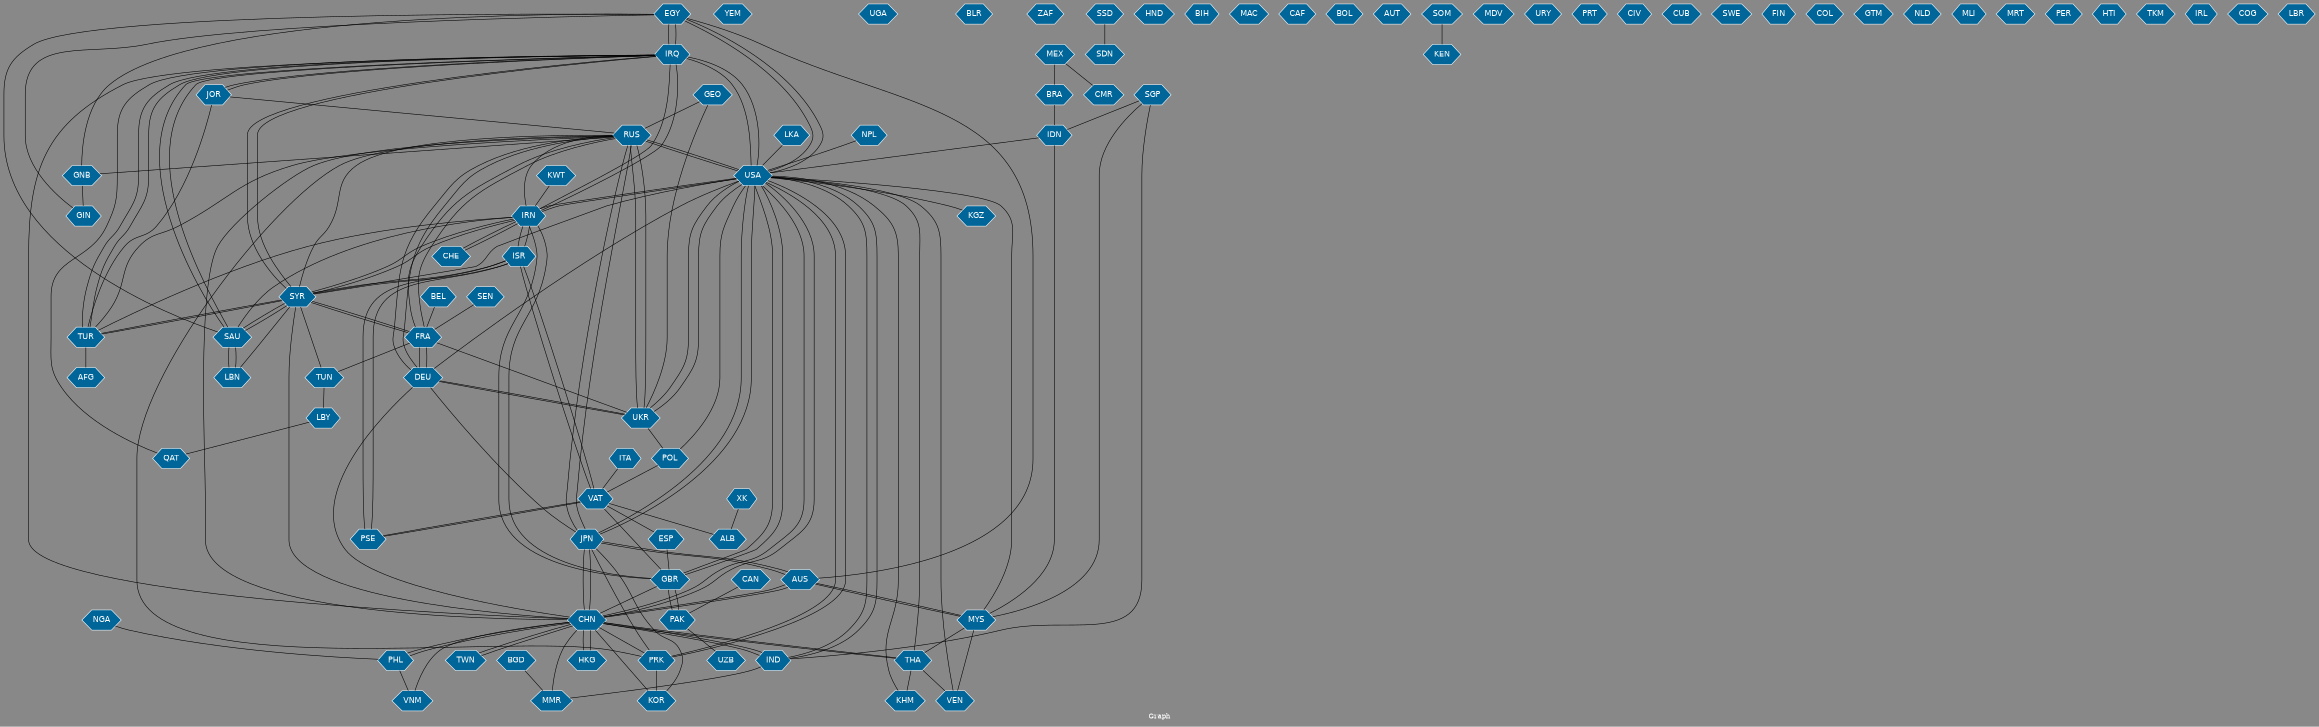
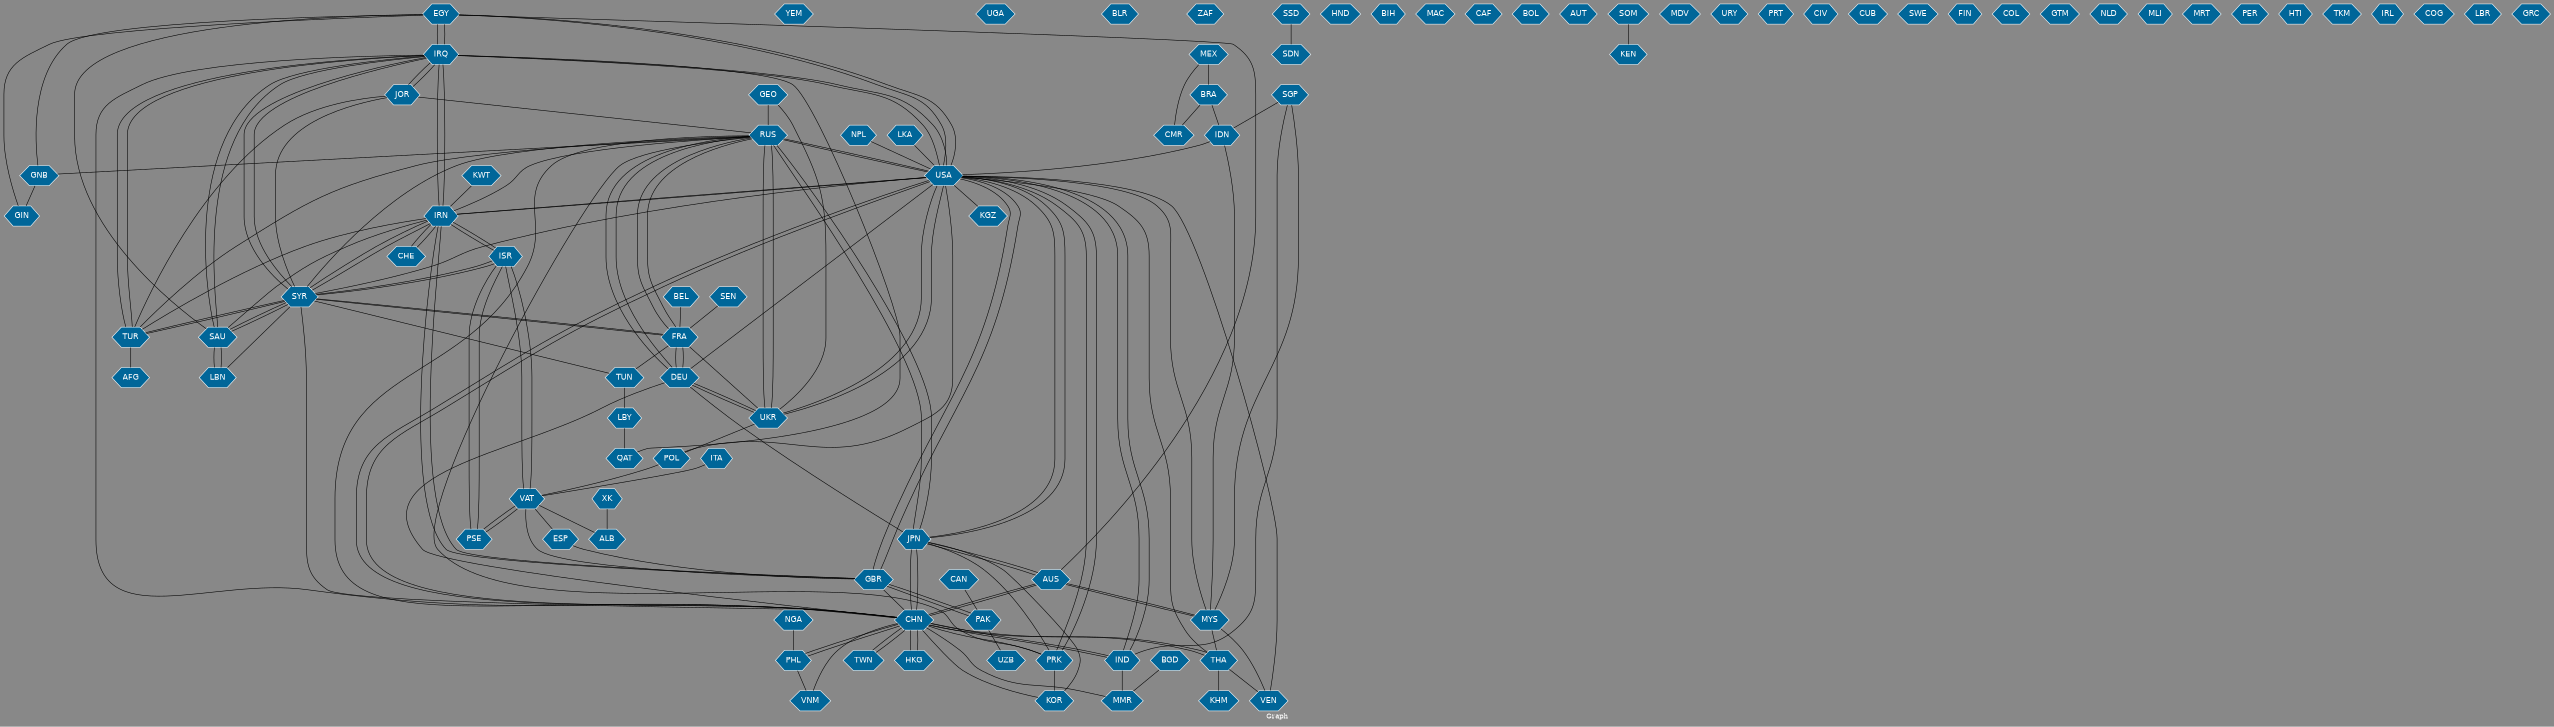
node "GRC": added
edge "BRA" -- "CMR": added
edge "JOR" -- "SYR": added
edge "USA" -- "KHM": removed
